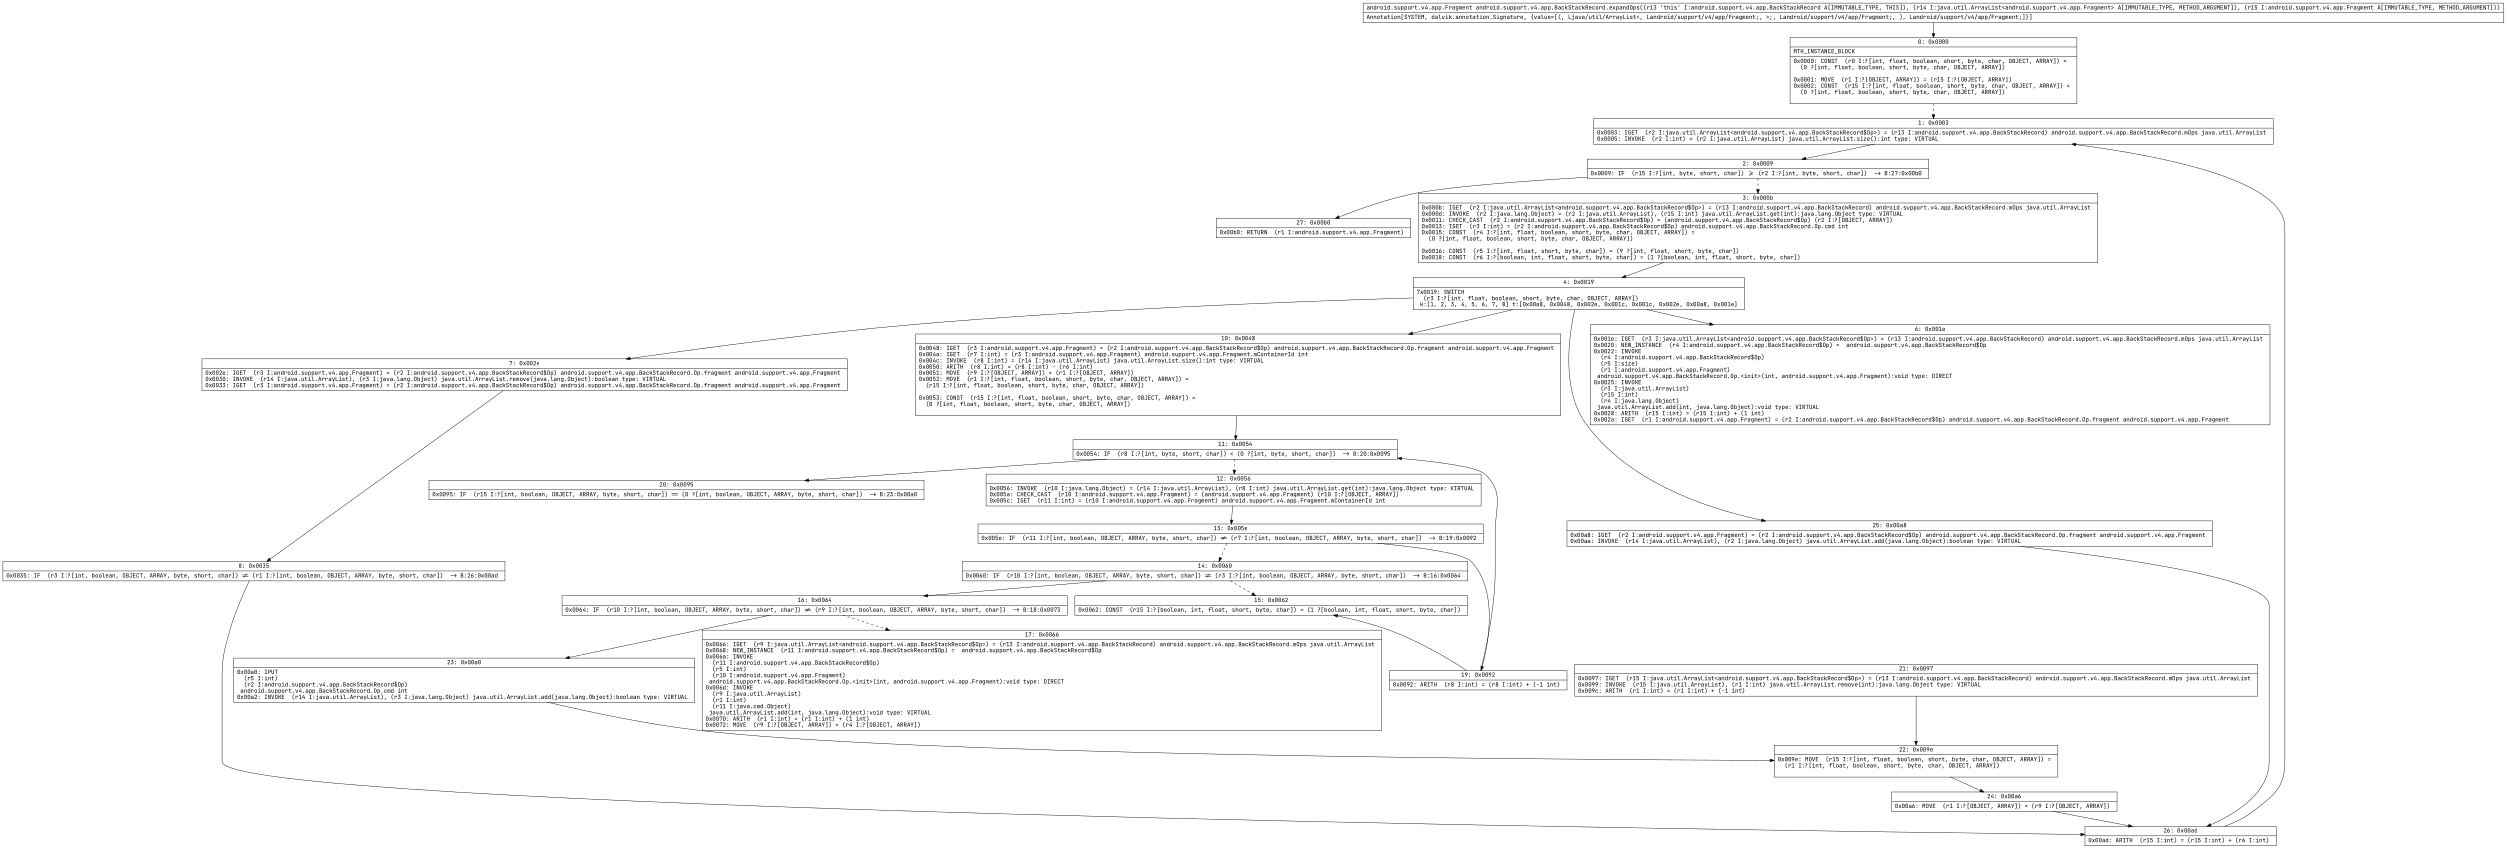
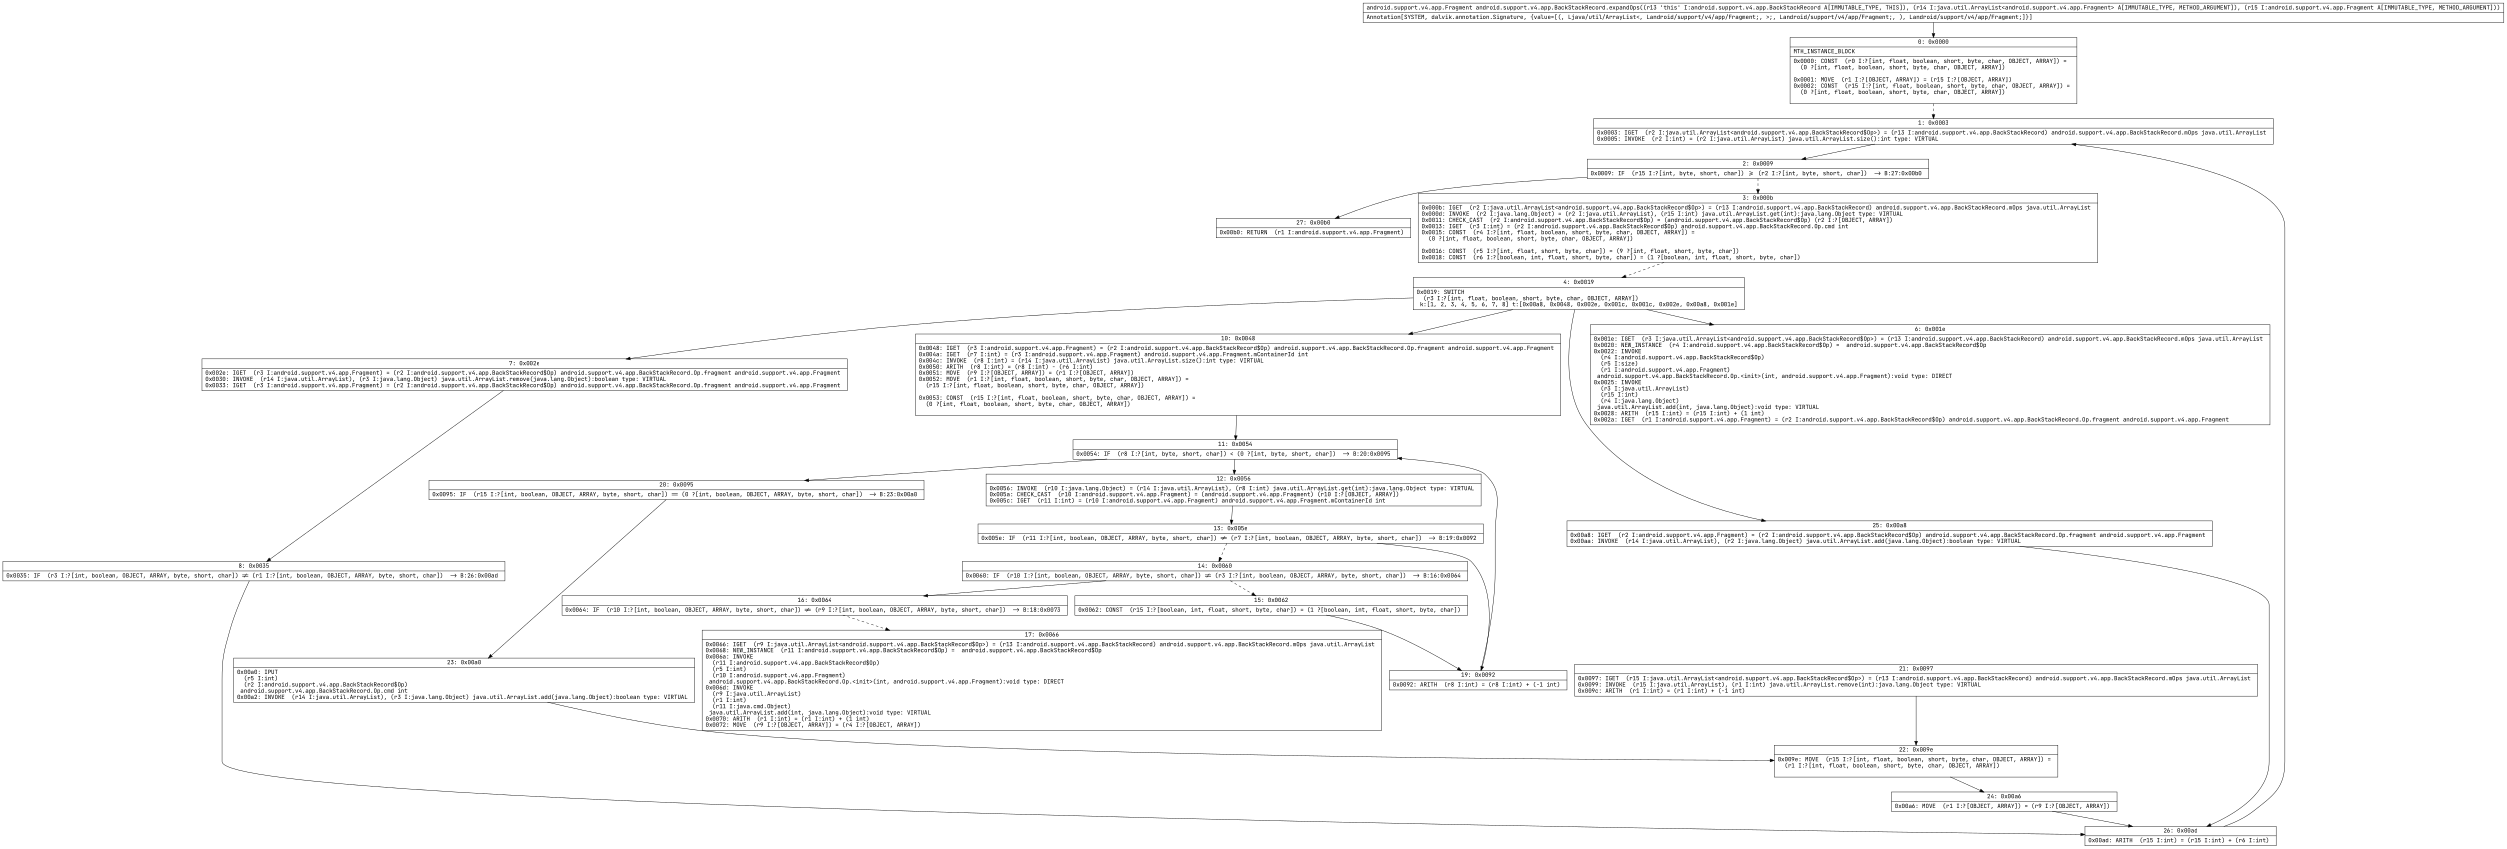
edge "3: 0x000b" -> "4: 0x0019": style solid -> dashed
node "4: 0x0019": text "7x0019: SWITCH" -> "0x0019: SWITCH"
edge "11: 0x0054" -> "12: 0x0056": style dashed -> solid
edge "16: 0x0064" -> "23: 0x00a0": now "20: 0x0095" -> "23: 0x00a0"
edge "19: 0x0092" -> "15: 0x0062": reversed
